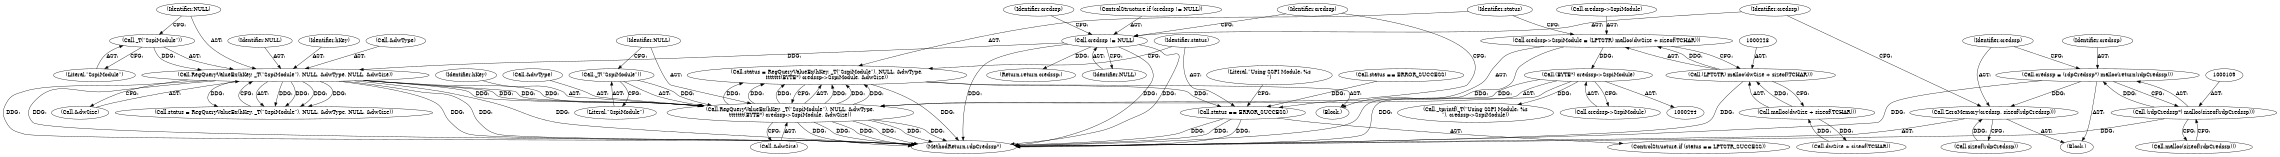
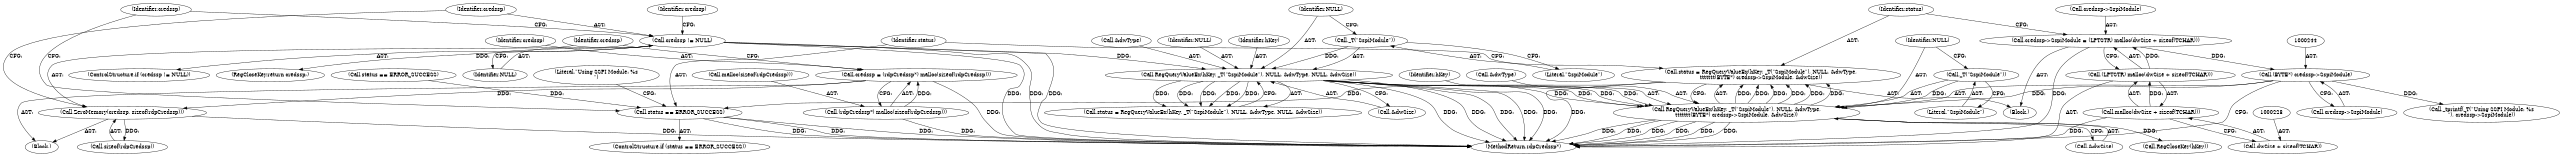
edge "(ControlStructure,if (credssp != NULL))" -> "(Call,credssp != NULL)": reversed
edge "1000228" -> "(Call,(LPTSTR) malloc(dwSize + sizeof(TCHAR)))": now "1000228" -> "(Call,dwSize + sizeof(TCHAR))"
node "(Return,return credssp;)": label "(Return,return credssp;)" -> "(RegCloseKey,return credssp;)"
node "(Call,credssp = (rdpCredssp*) malloc(return(rdpCredssp)))": label "(Call,credssp = (rdpCredssp*) malloc(return(rdpCredssp)))" -> "(Call,credssp = (rdpCredssp*) malloc(sizeof(rdpCredssp)))"
node "1000109": removed
edge "(Call,(BYTE*) credssp->SspiModule)" -> "1000244": reversed
edge "(Call,(LPTSTR) malloc(dwSize + sizeof(TCHAR)))" -> "(Call,malloc(dwSize + sizeof(TCHAR)))": label "CFG: " -> "AST: "
edge "(Call,(BYTE*) credssp->SspiModule)" -> "(MethodReturn,rdpCredssp*)": label "DDG: " -> "CFG: "
edge "(Call,(LPTSTR) malloc(dwSize + sizeof(TCHAR)))" -> "(MethodReturn,rdpCredssp*)": label "DDG: " -> "AST: "
edge "(Call,(rdpCredssp*) malloc(sizeof(rdpCredssp)))" -> "(Call,malloc(sizeof(rdpCredssp)))": removed, label "CFG:"
edge "(Call,dwSize + sizeof(TCHAR))" -> "(Call,malloc(dwSize + sizeof(TCHAR)))": label "DDG: " -> "AST: "
edge "(Call,malloc(dwSize + sizeof(TCHAR)))" -> "(Call,dwSize + sizeof(TCHAR))": label "DDG: " -> "CFG: "
edge "(Call,ZeroMemory(credssp, sizeof(rdpCredssp)))" -> "(MethodReturn,rdpCredssp*)": label "AST: " -> "DDG: "
edge "(Call,sizeof(rdpCredssp))" -> "(Call,ZeroMemory(credssp, sizeof(rdpCredssp)))": label "DDG: " -> "AST: "
edge "(Call,ZeroMemory(credssp, sizeof(rdpCredssp)))" -> "(Call,sizeof(rdpCredssp))": label "CFG: " -> "DDG: "
edge "(Call,malloc(sizeof(rdpCredssp)))" -> "(Call,(rdpCredssp*) malloc(sizeof(rdpCredssp)))": label "CFG: " -> "AST: "
edge "(Call,malloc(dwSize + sizeof(TCHAR)))" -> "(MethodReturn,rdpCredssp*)": added, label "DDG:"
node "(ControlStructure,if (status == LPTSTR_SUCCESS))": label "(ControlStructure,if (status == LPTSTR_SUCCESS))" -> "(ControlStructure,if (status == ERROR_SUCCESS))"
node "(Call,RegCloseKey(hKey))": added
